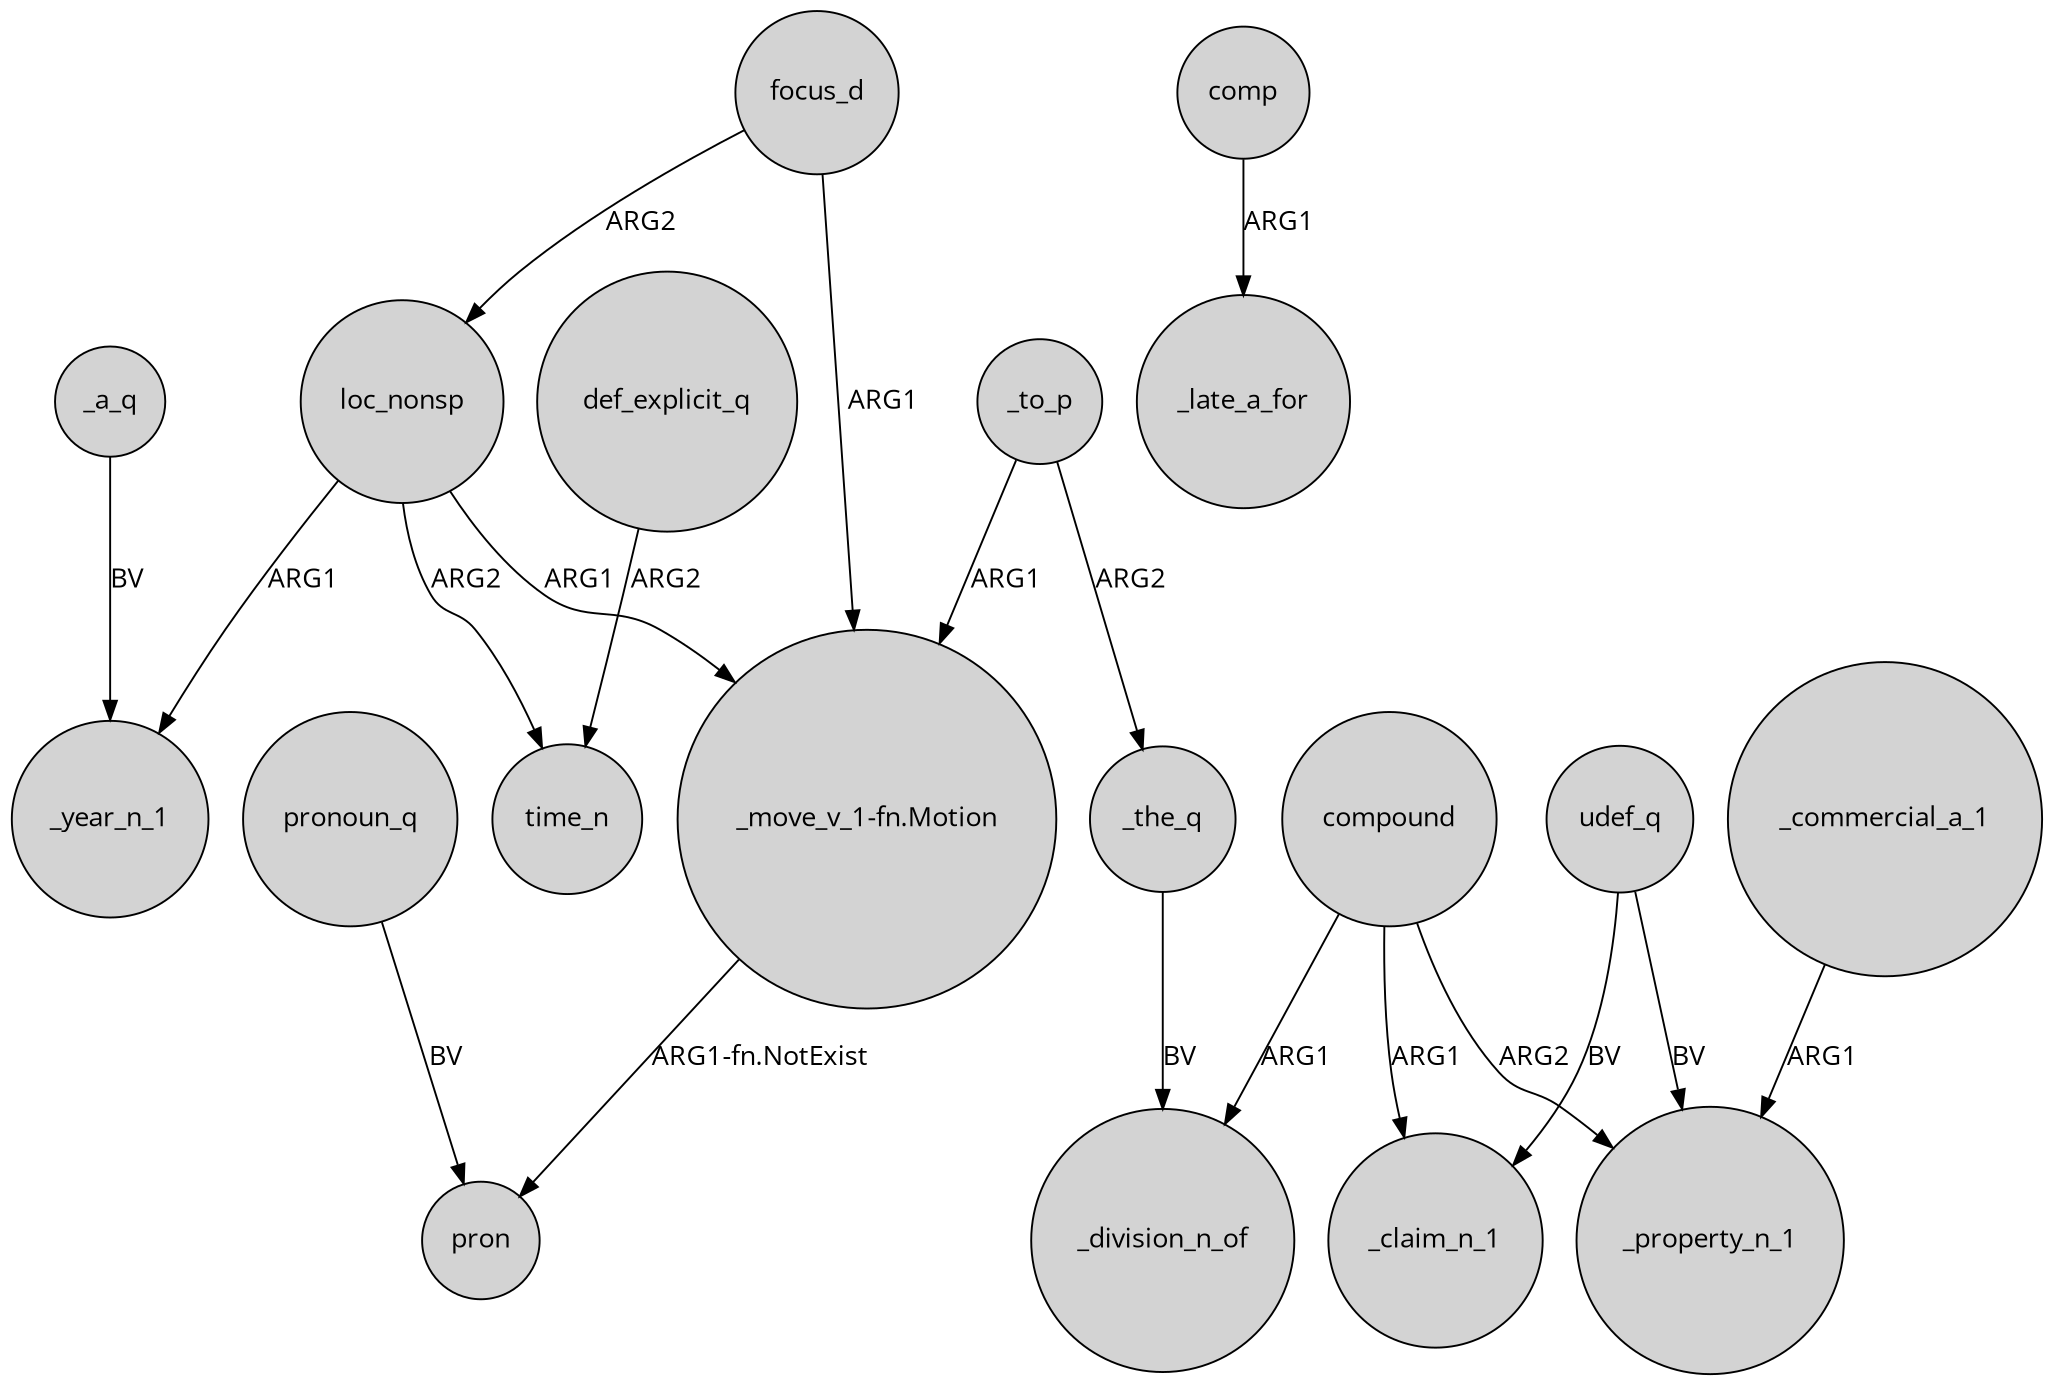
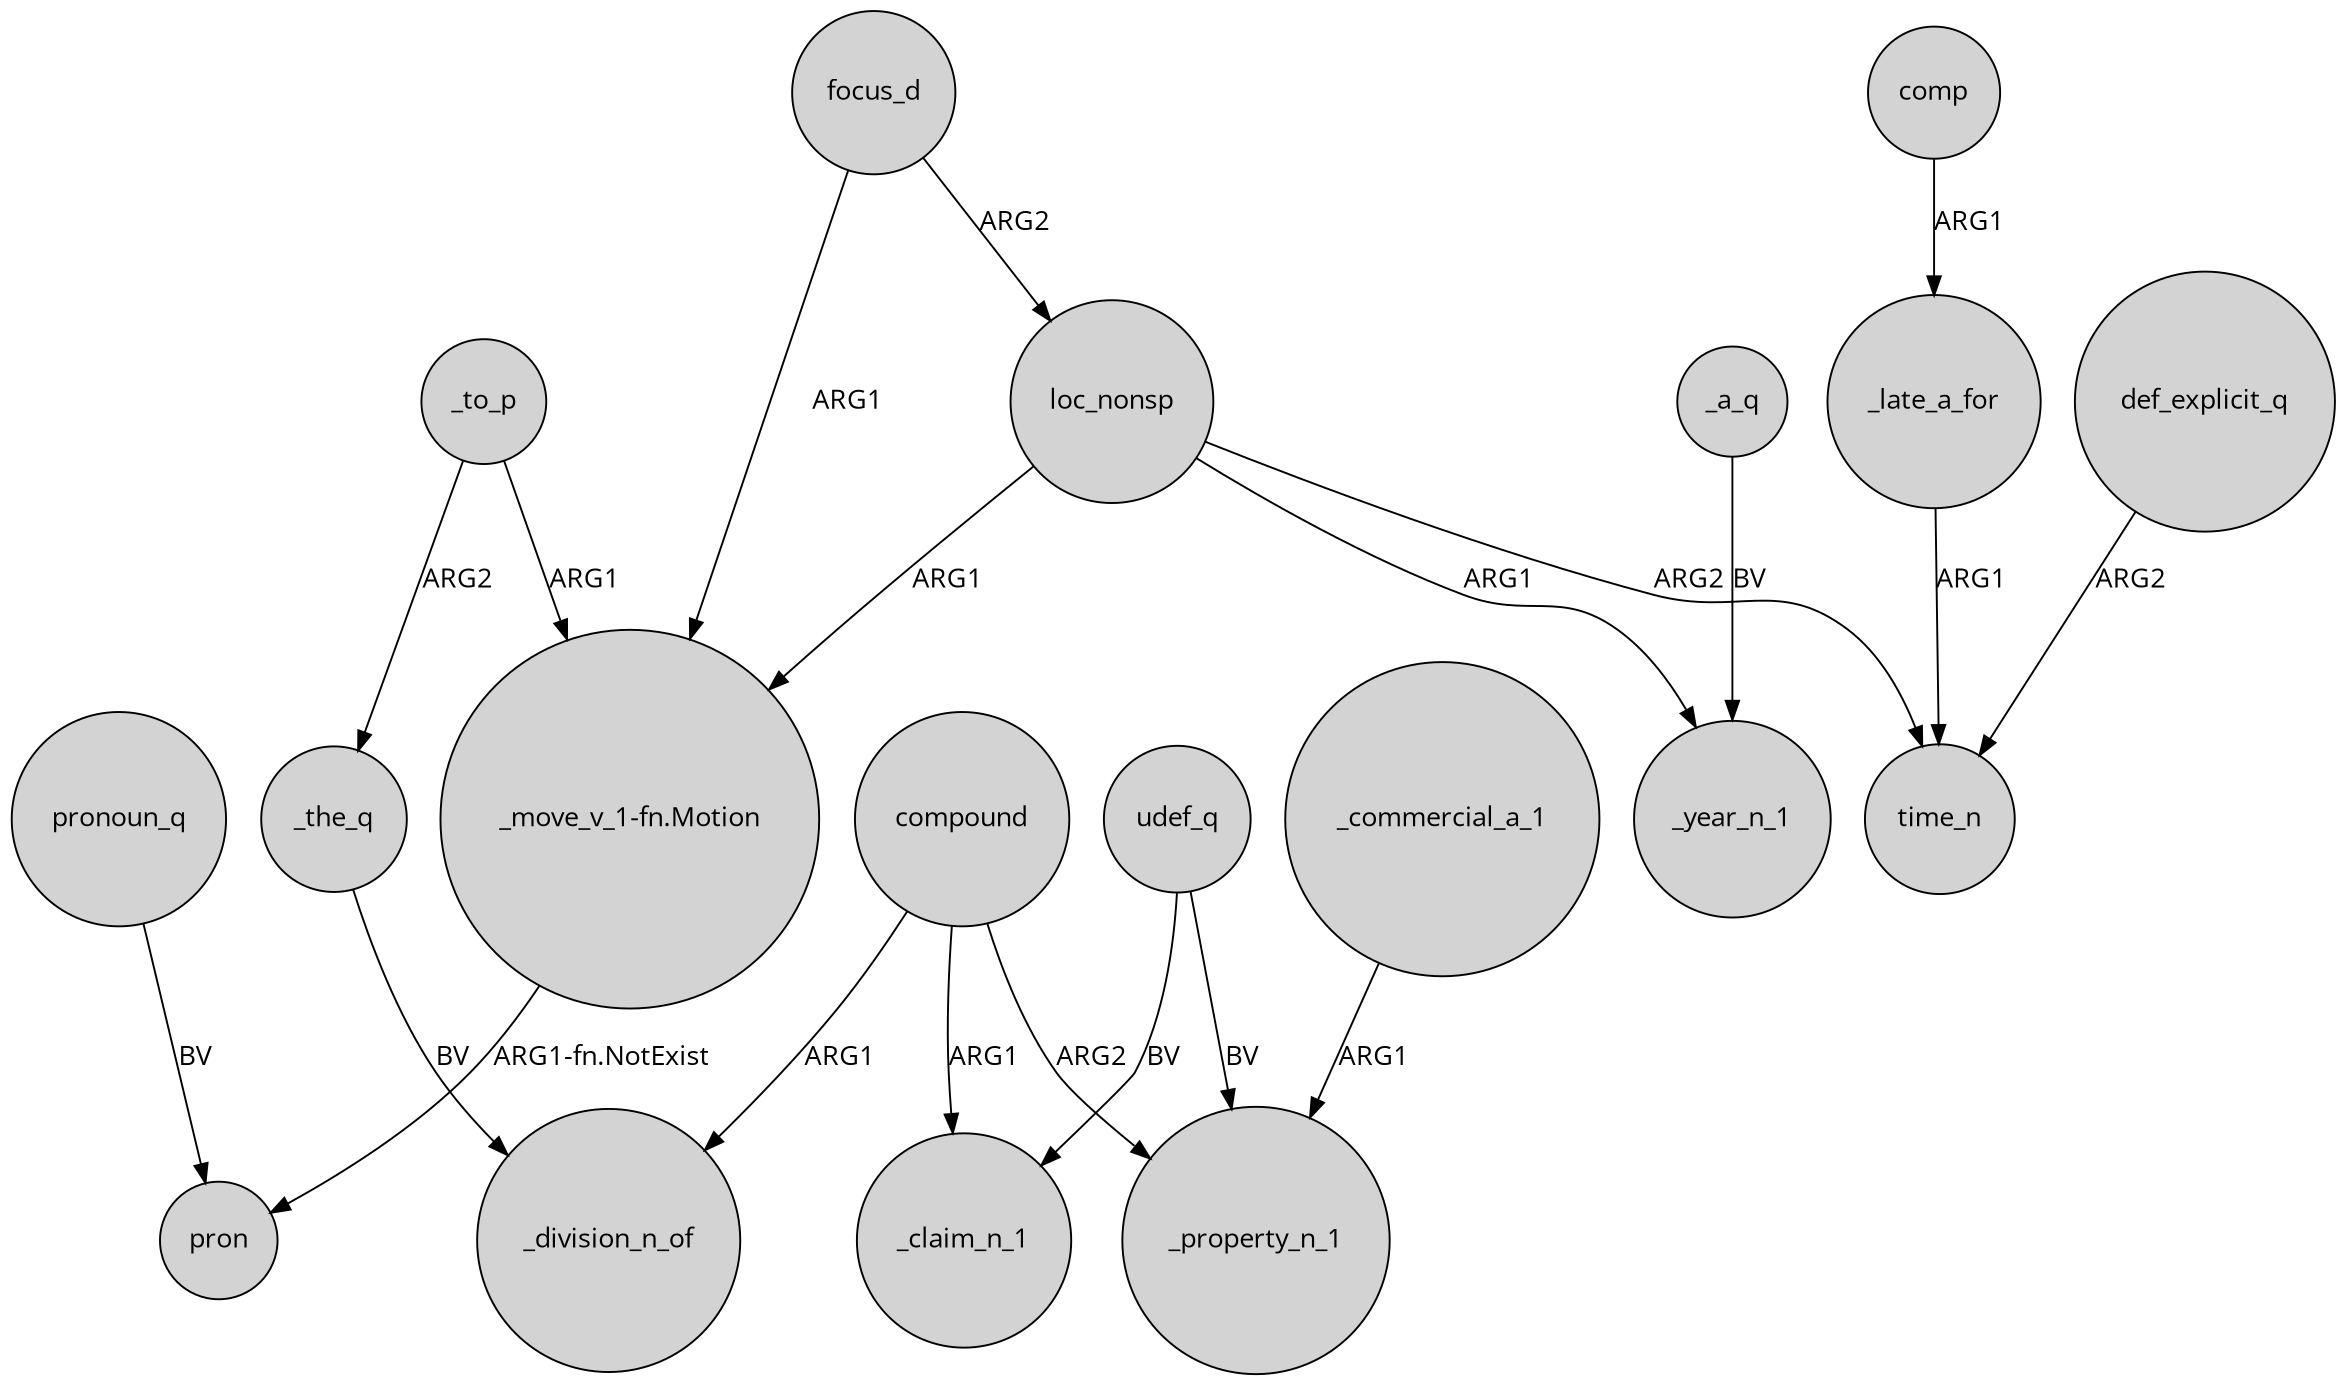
edge "_late_a_for" -> "time_n": added, label "ARG1"
